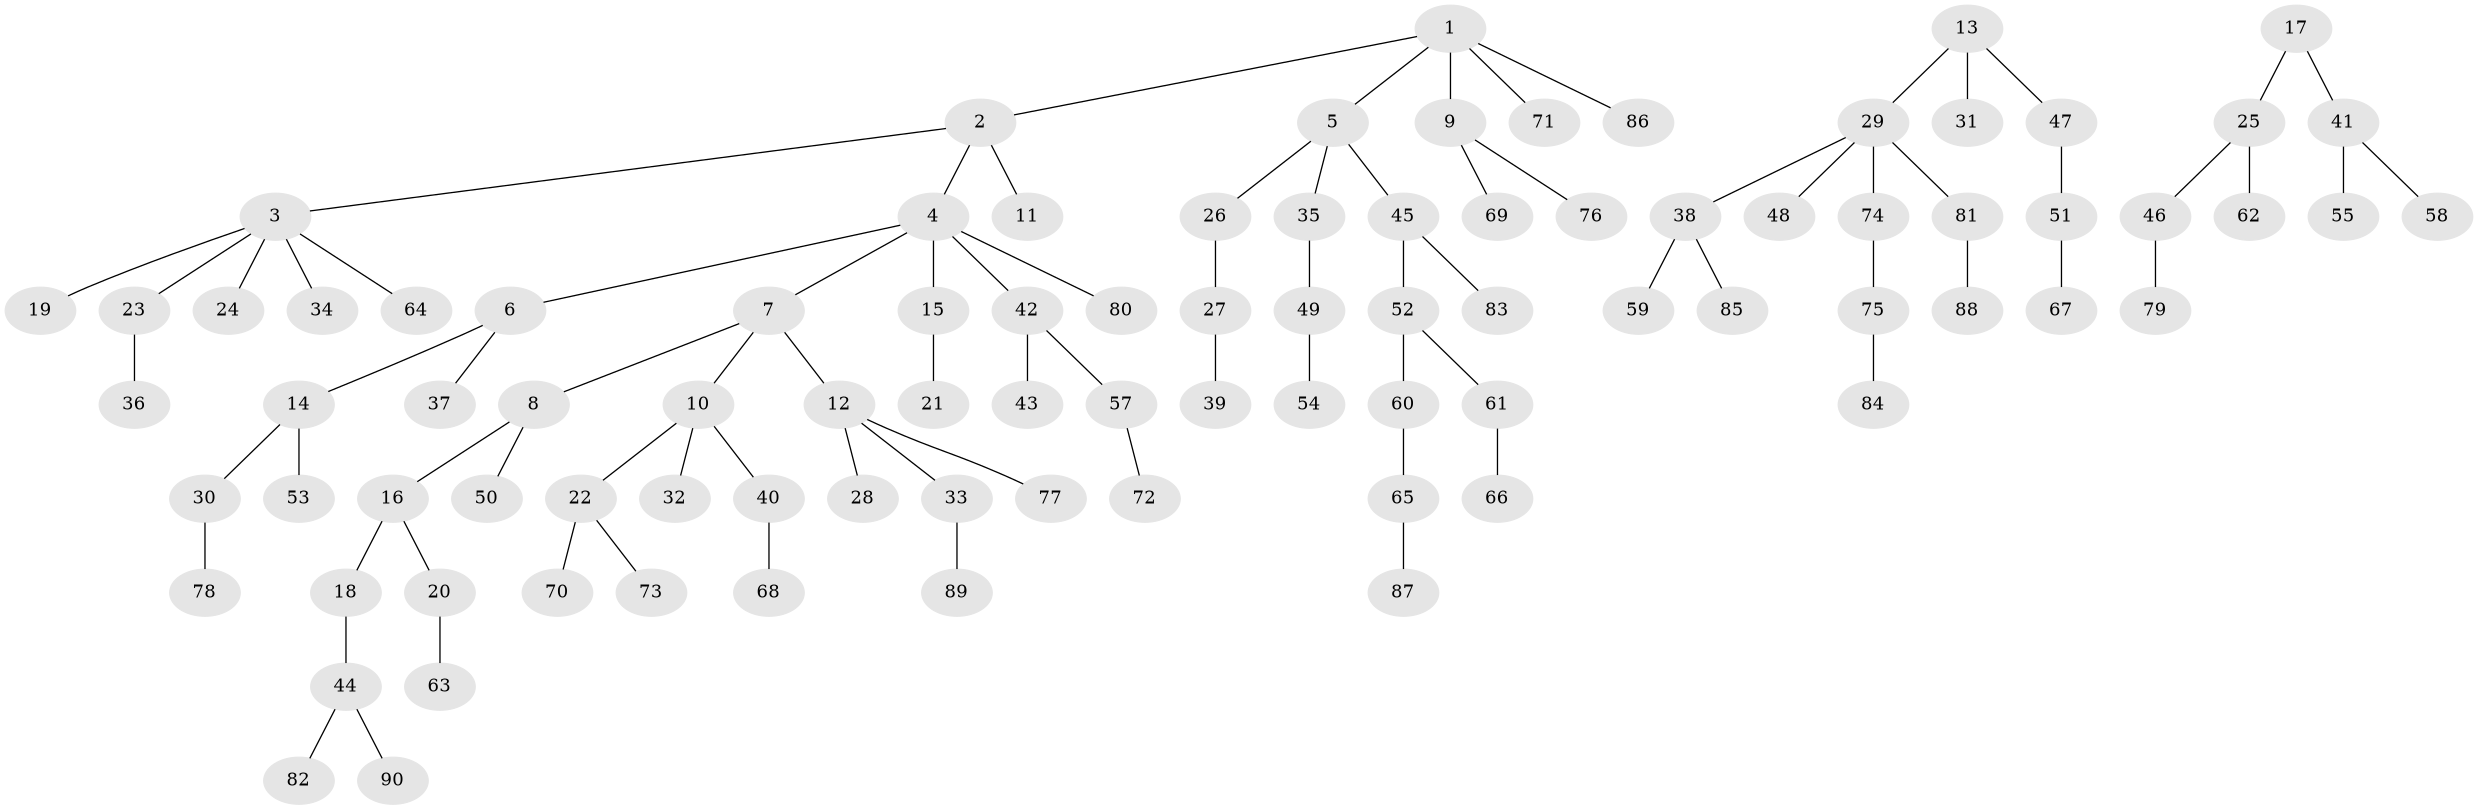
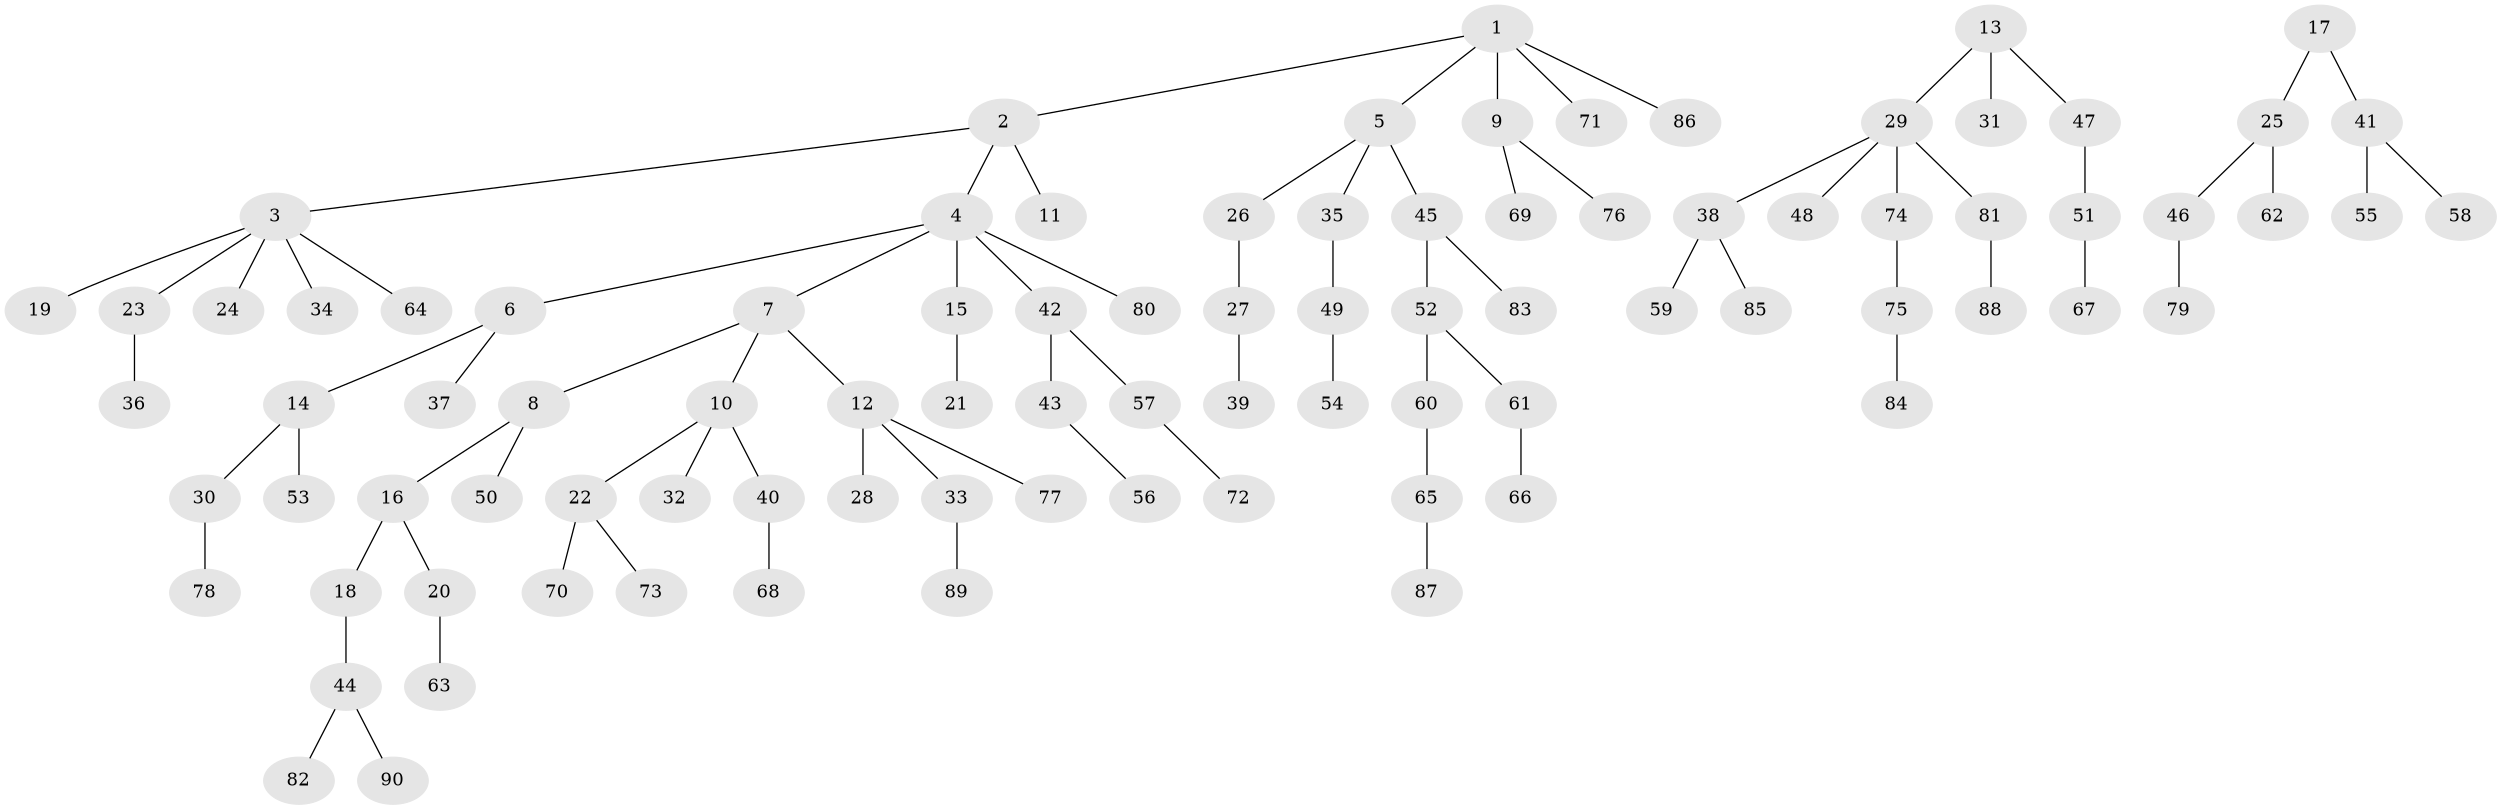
node "56": added
